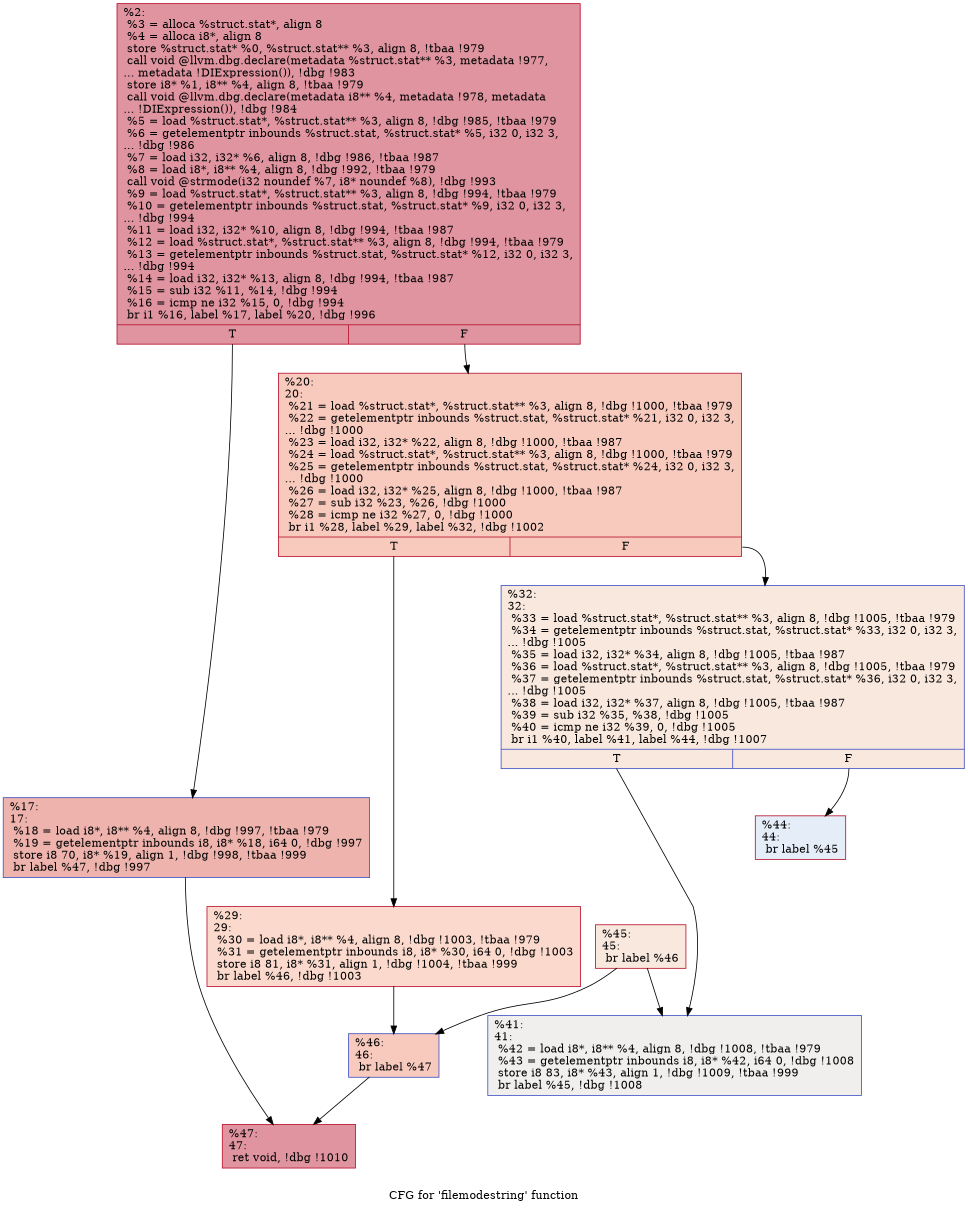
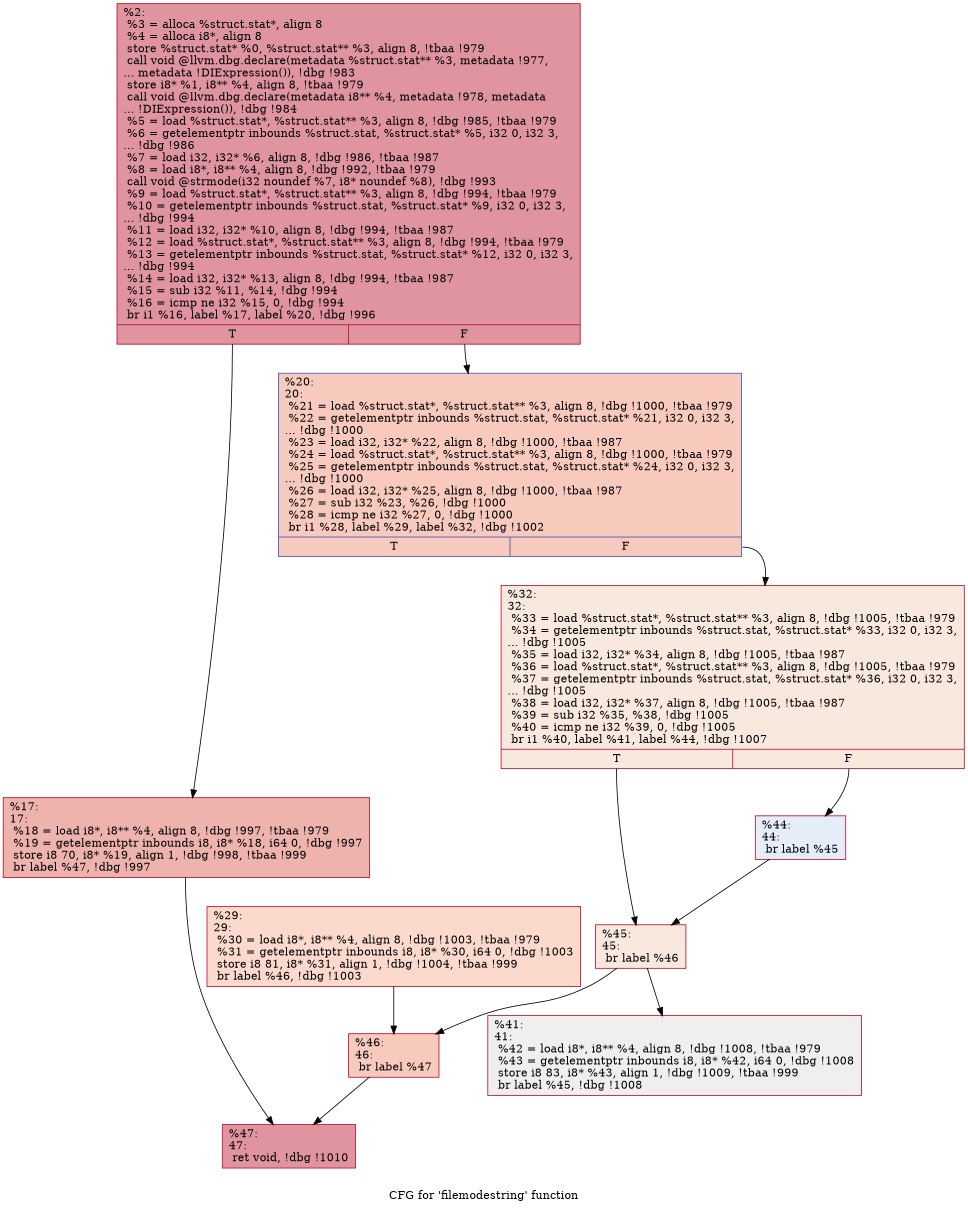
node "%20:": color #b70d28ff -> #3d50c3ff
node "%32:": color #3d50c3ff -> #b70d28ff
edge "%20:" -> "%29:": removed
node "%17:": color #3d50c3ff -> #b70d28ff
edge "%32:" -> "%41:": now "%32:" -> "%45:"
edge "%44:" -> "%45:": added
node "%46:": color #3d50c3ff -> #b70d28ff
node "%41:": color #3d50c3ff -> #b70d28ff
